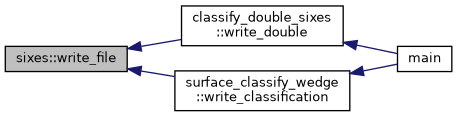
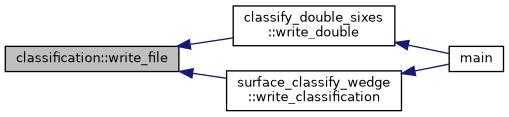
node "sixes::write_file": label "sixes::write_file" -> "classification::write_file"
